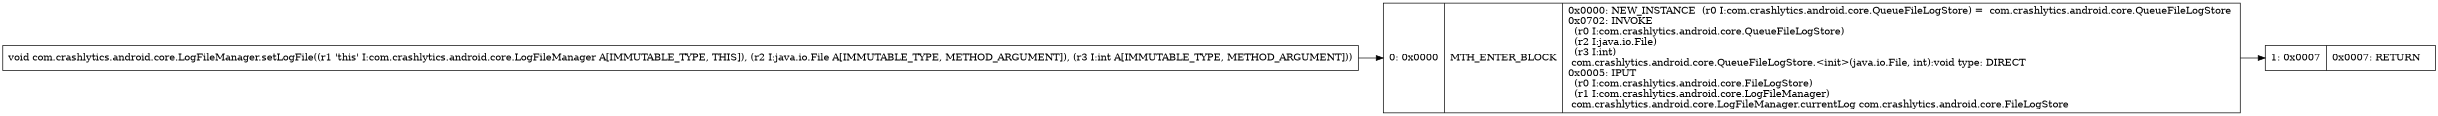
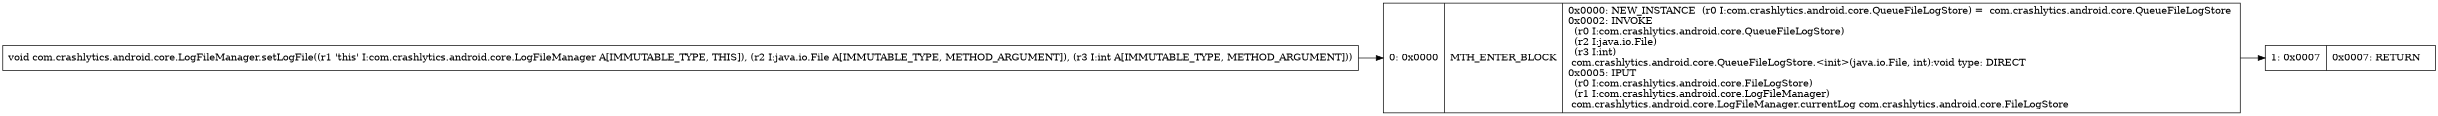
node "0: 0x0000": text "0x0702: INVOKE" -> "0x0002: INVOKE"
